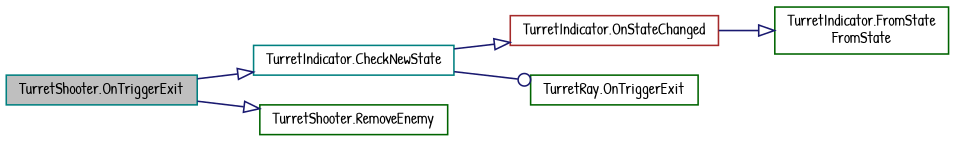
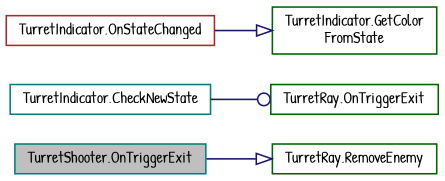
node "TurretIndicator.FromState FromState": label "TurretIndicator.FromState FromState" -> "TurretIndicator.GetColor FromState"
edge "TurretIndicator.CheckNewState" -> "TurretIndicator.OnStateChanged": removed
edge "TurretShooter.OnTriggerExit" -> "TurretIndicator.CheckNewState": removed
node "TurretShooter.RemoveEnemy": label "TurretShooter.RemoveEnemy" -> "TurretRay.RemoveEnemy"
